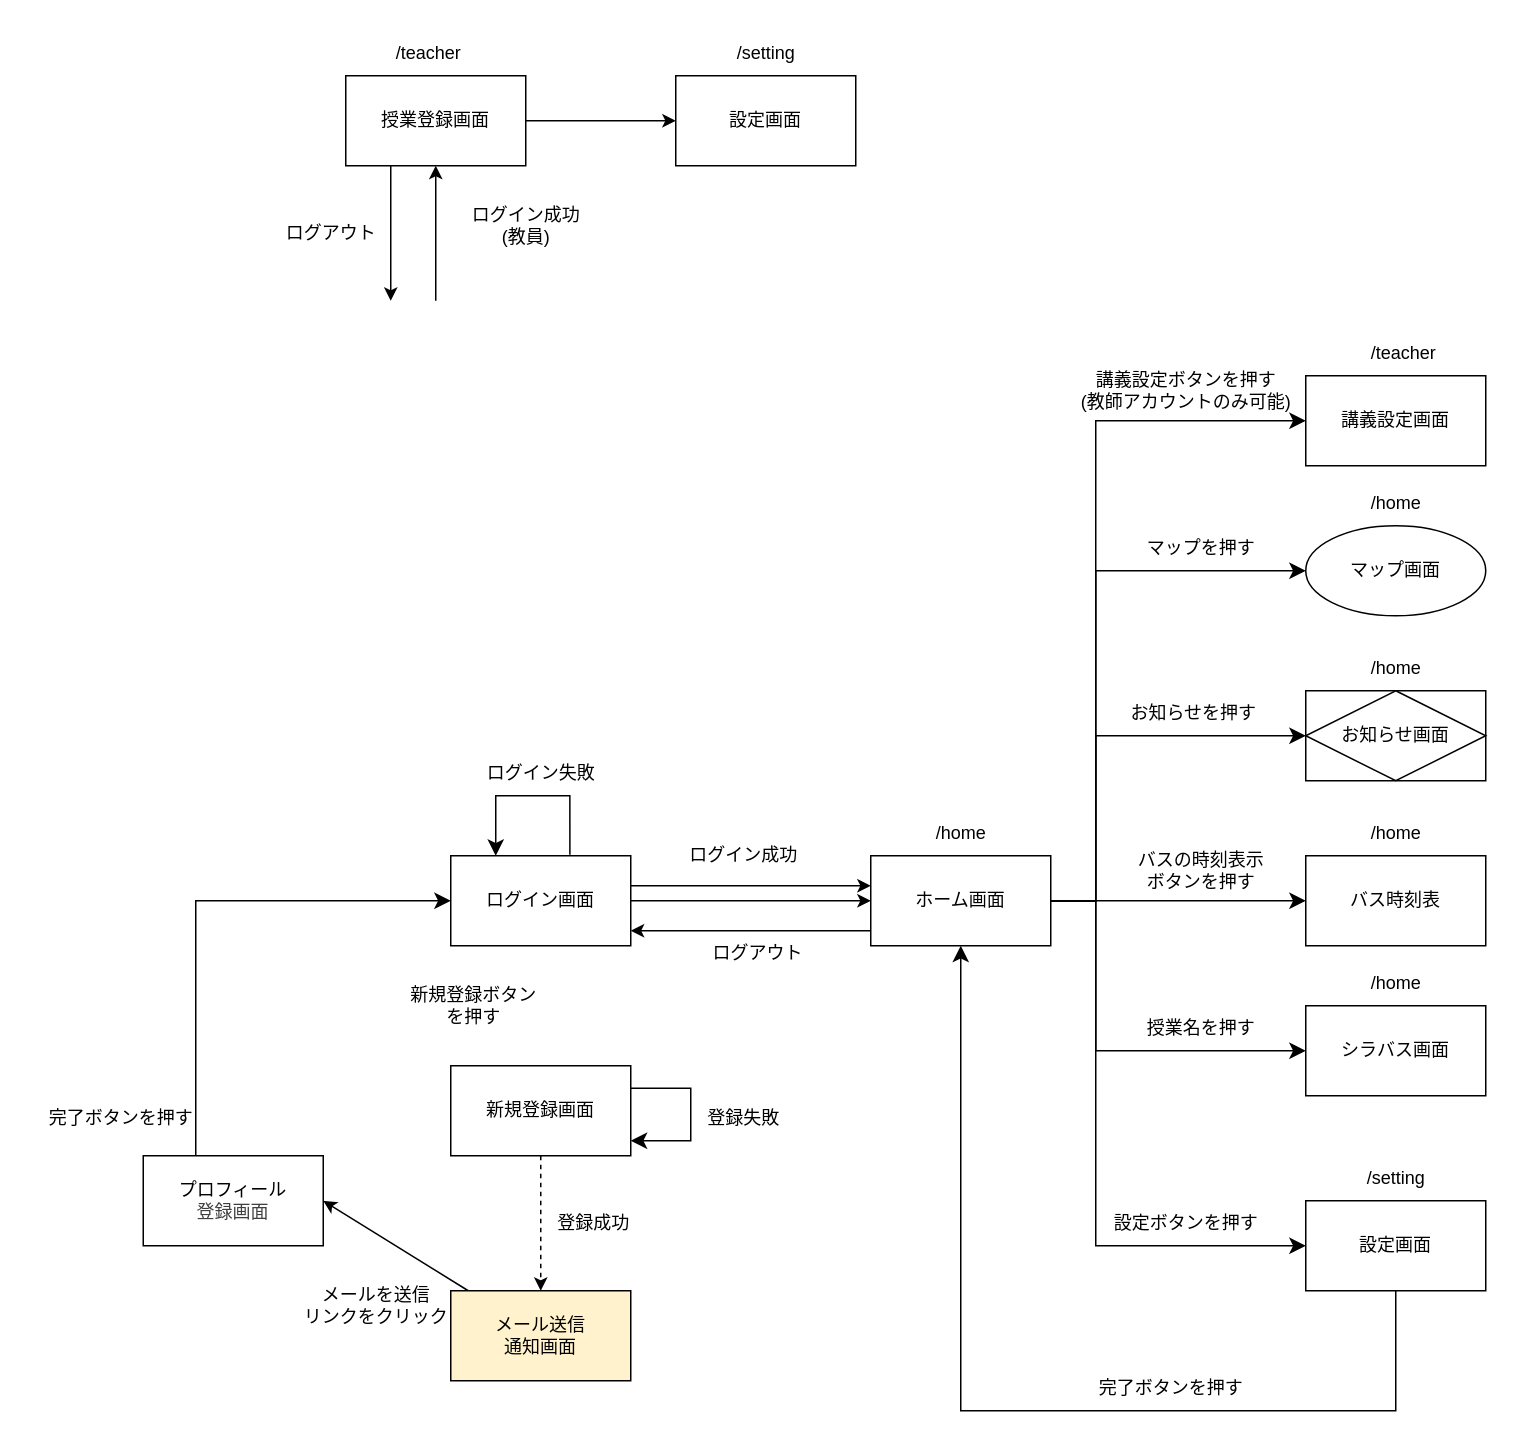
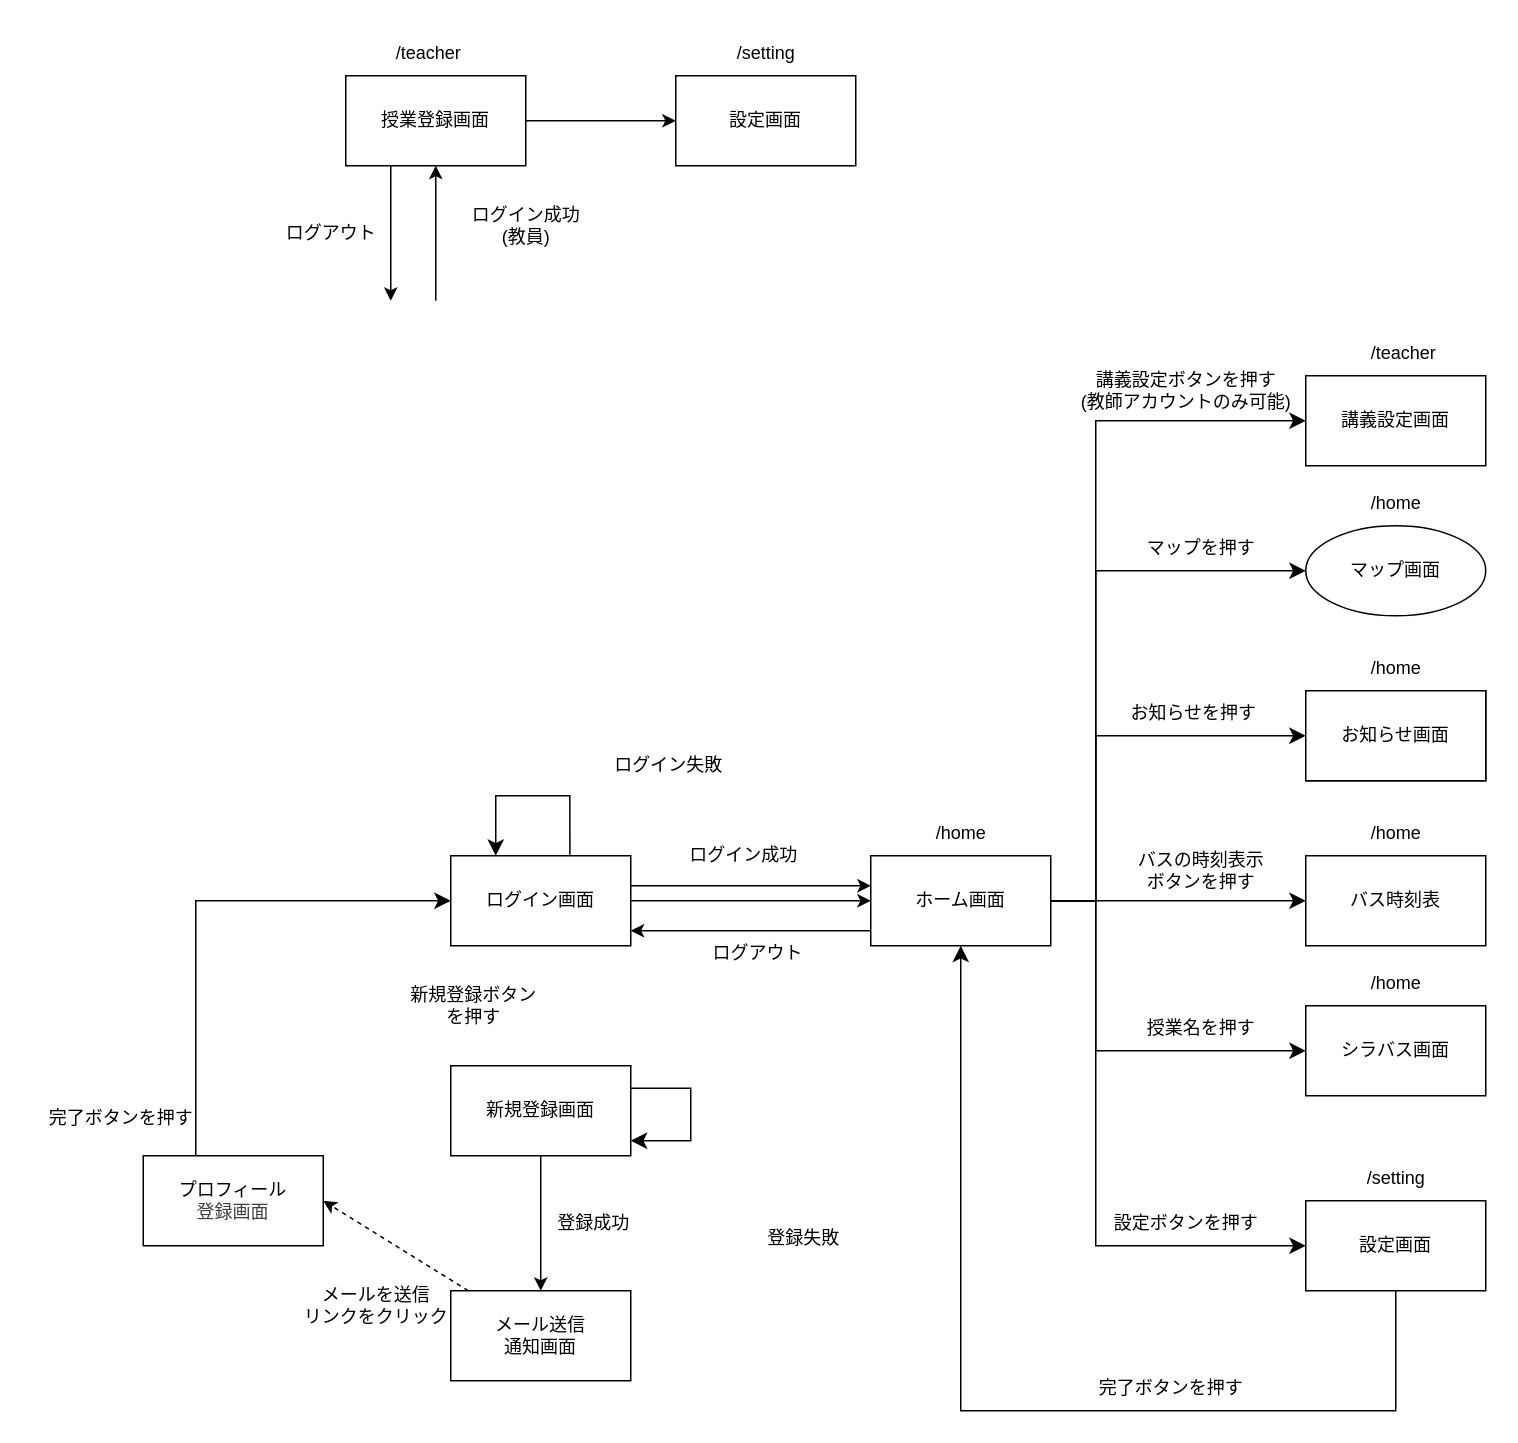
node "お知らせ画面": shape diamond -> rectangle
node "ログイン失敗": moved (541, 773) -> (668, 766)
node "登録失敗": moved (743, 1118) -> (803, 1238)
edge "新規登録画面" -> "メール送信 通知画面": style dashed -> solid
edge "メール送信 通知画面" -> "プロフィール 登録画面": style solid -> dashed
node "メール送信 通知画面": fillcolor #fff2cc -> #ffffff
